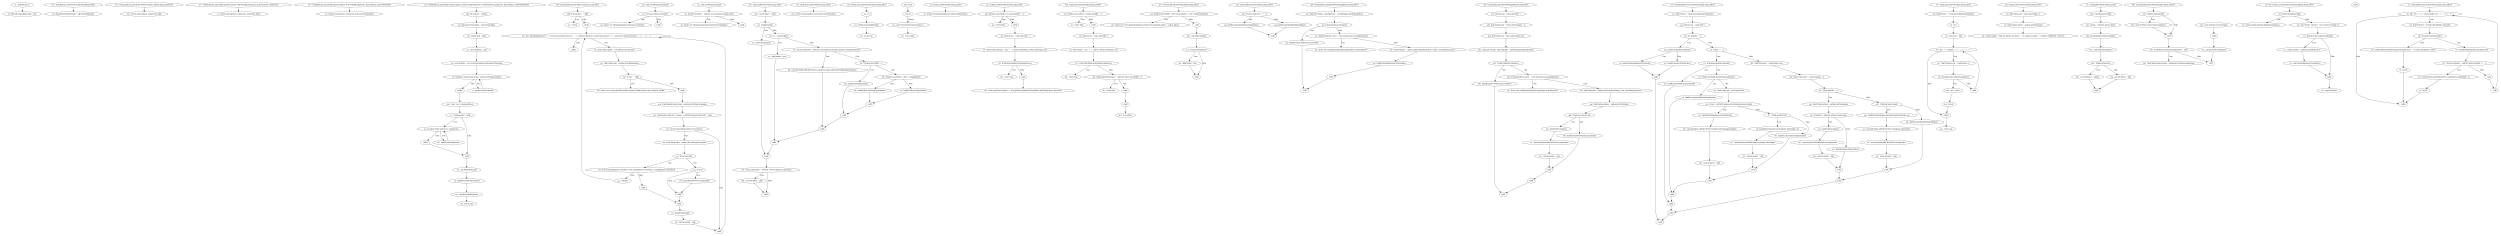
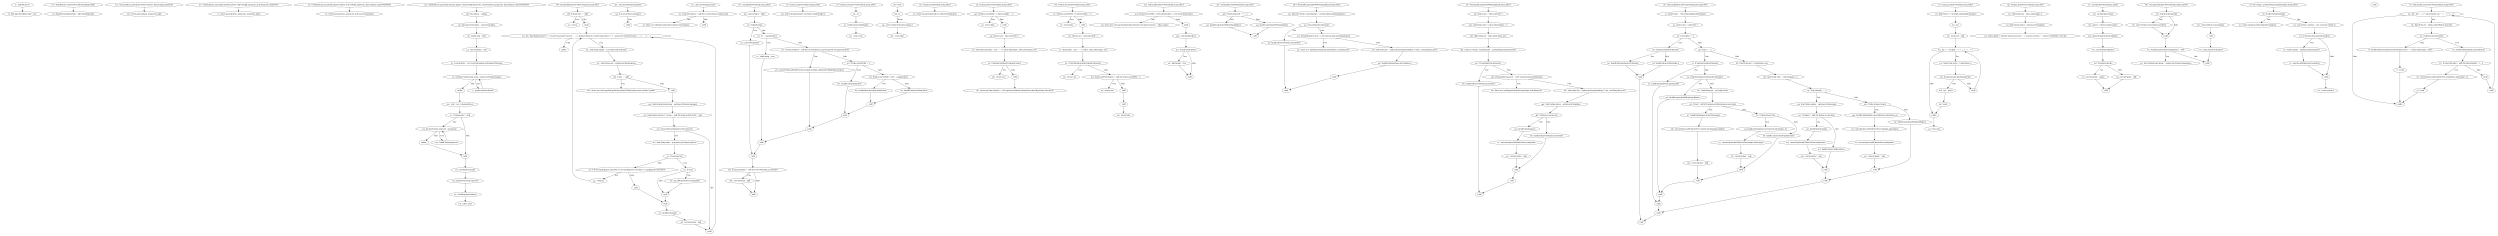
node "245:  throw new MissingOptionException(expectedOpts)": removed
